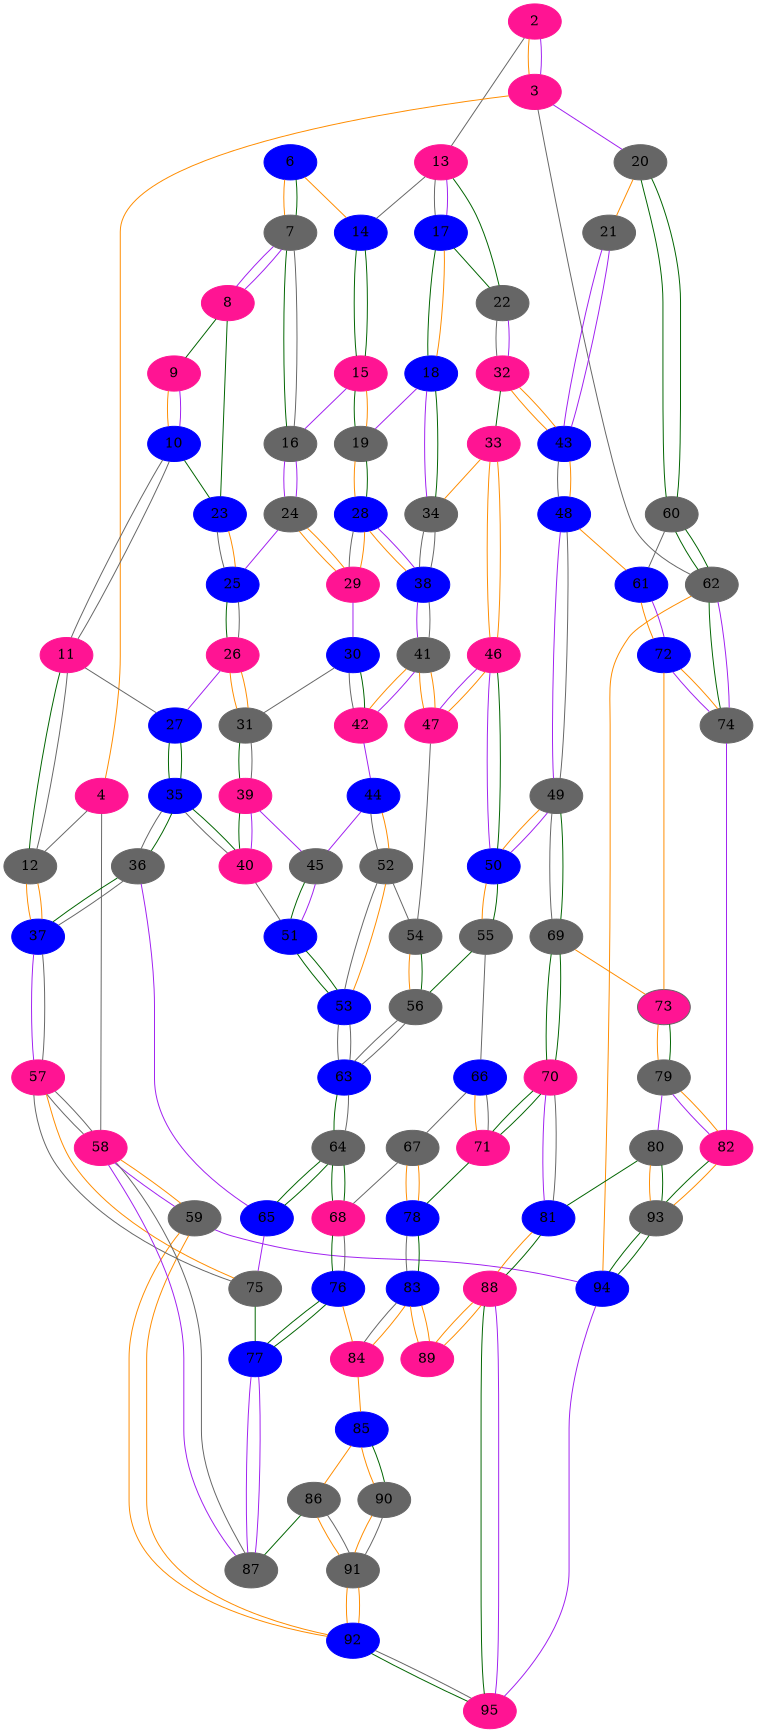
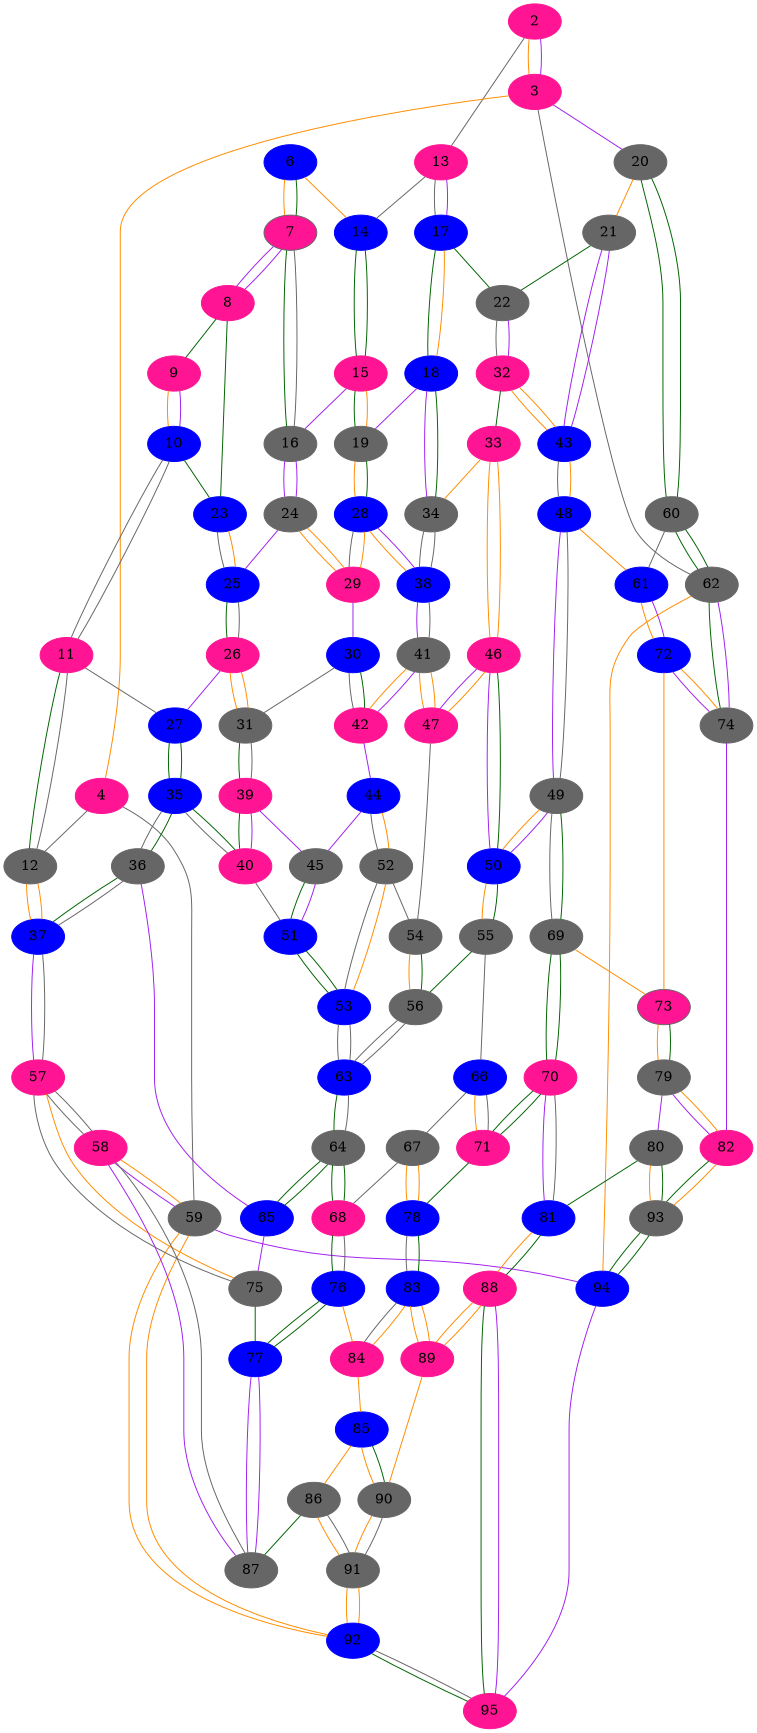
edge "13" -- "22": now "21" -- "22"
node "7": fillcolor gray40 -> deeppink
edge "4" -- "58": now "4" -- "59"
edge "89" -- "90": added
